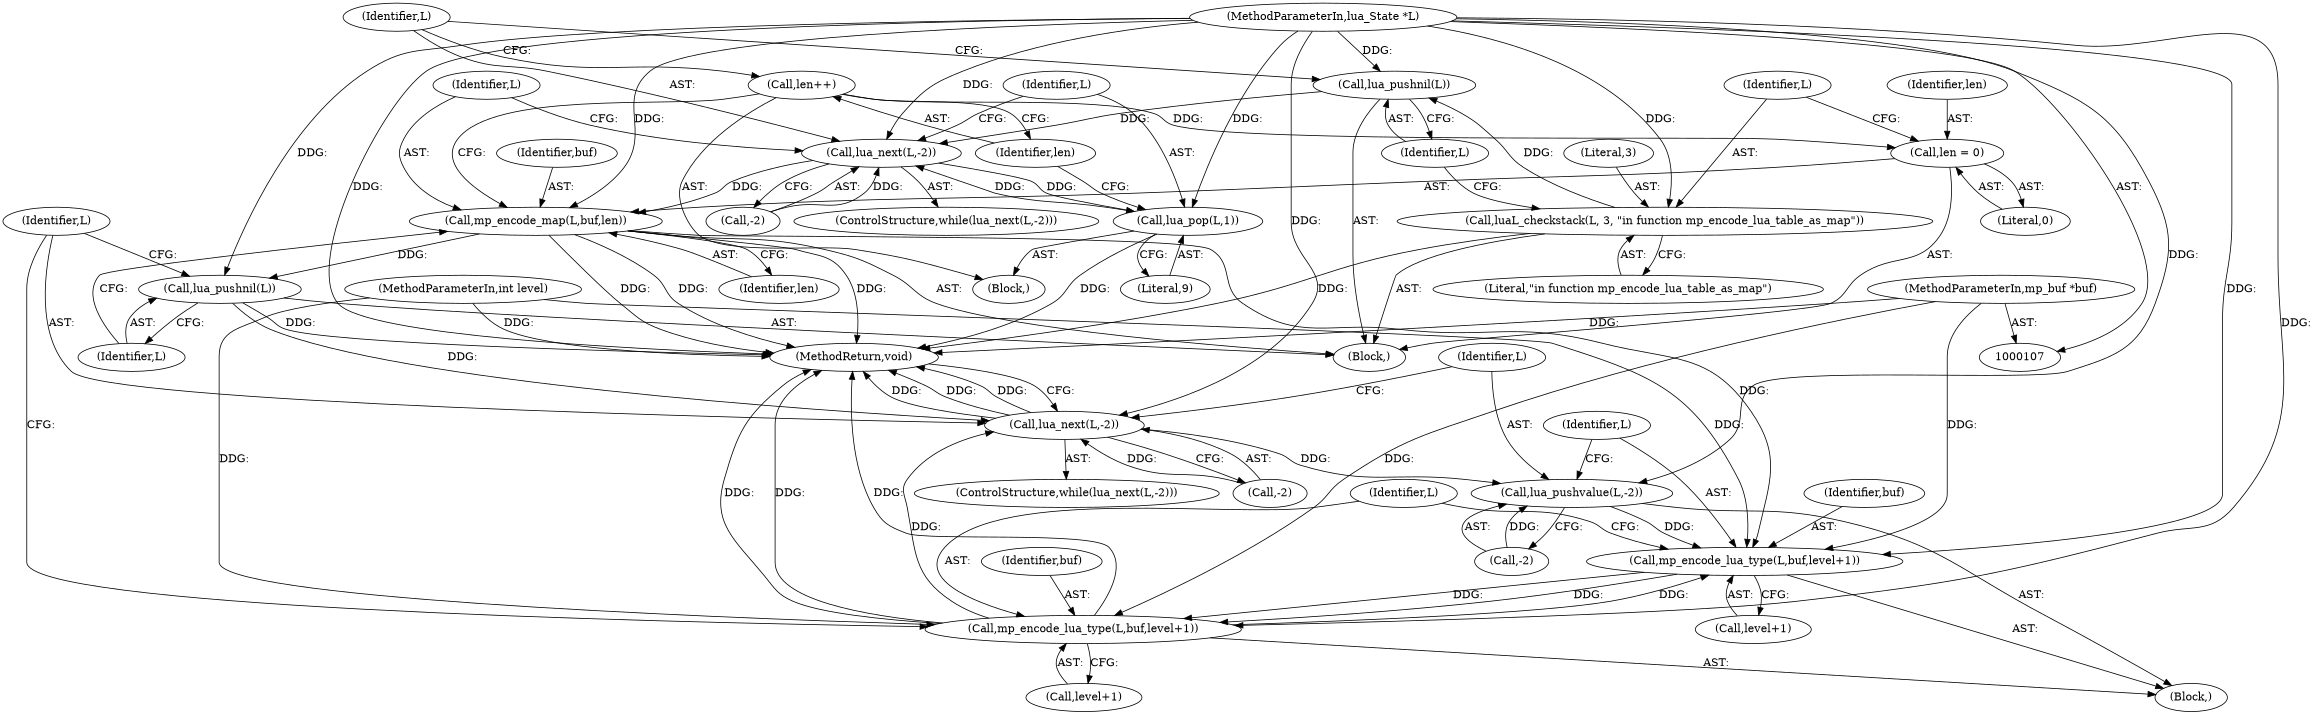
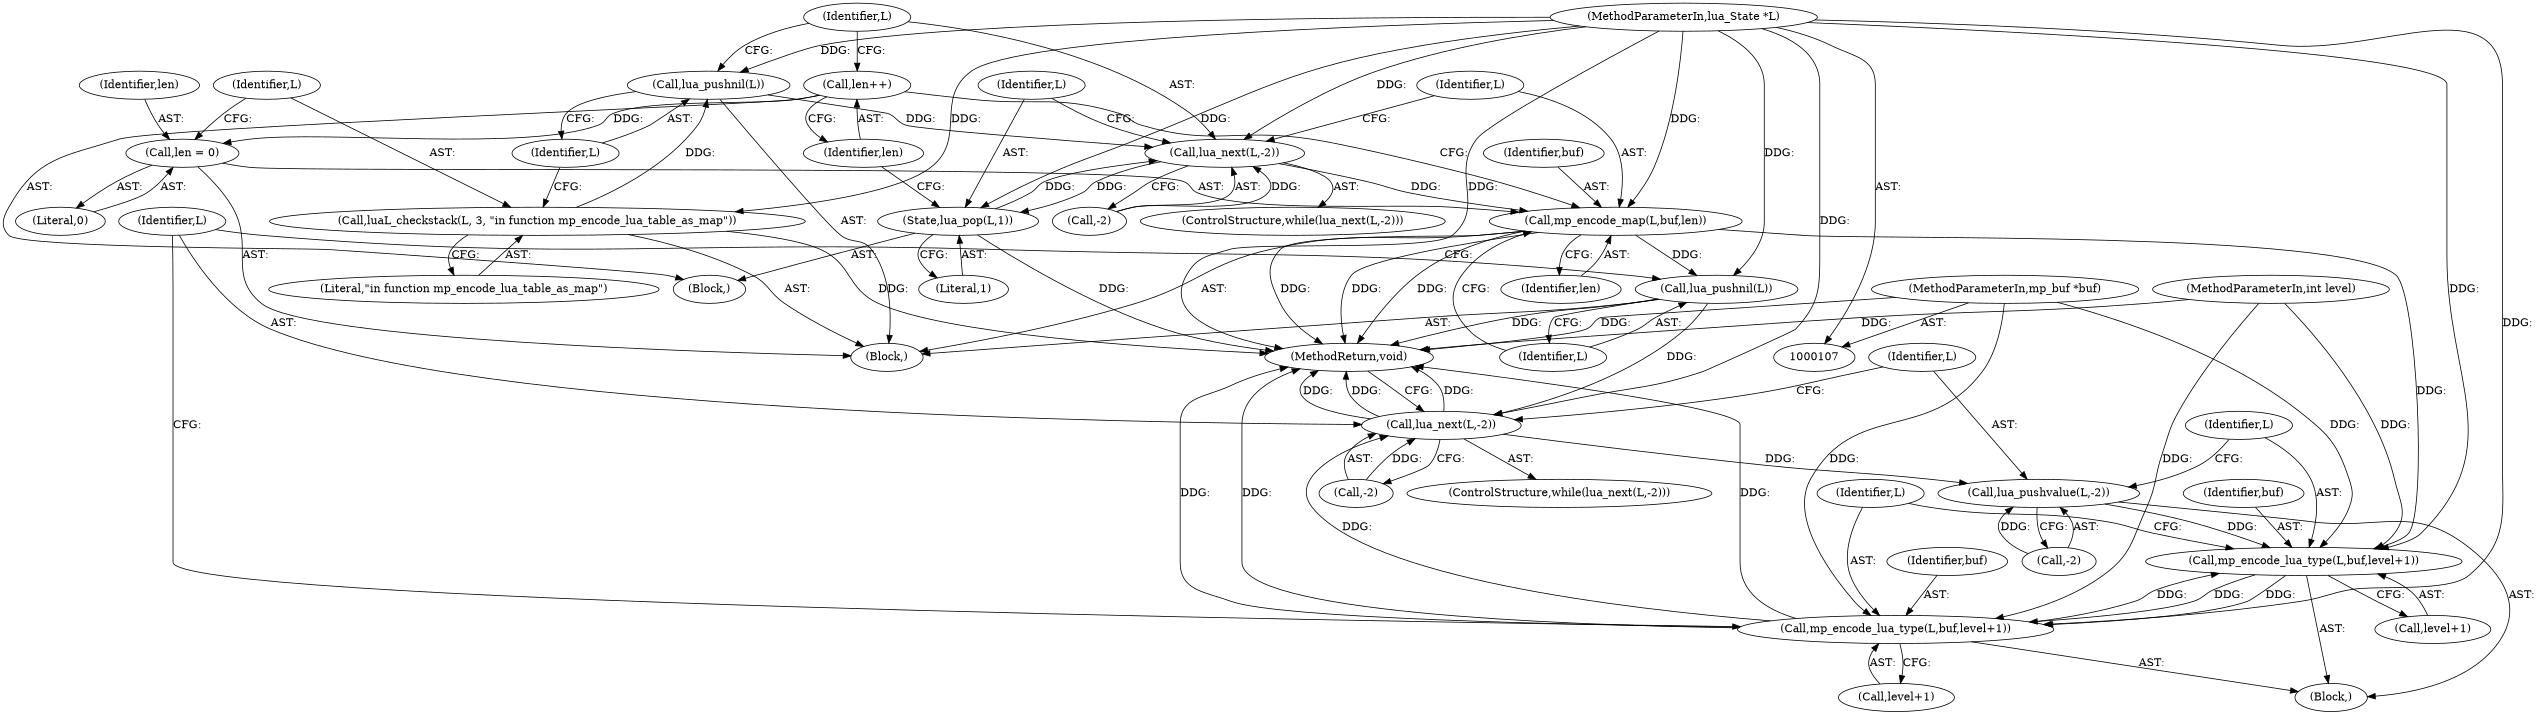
node "(Literal,3)": removed
edge "(MethodParameterIn,lua_State *L)" -> "(Call,lua_pushvalue(L,-2))": removed, label "DDG:"
node "(Call,lua_pop(L,1))": label "(Call,lua_pop(L,1))" -> "(State,lua_pop(L,1))"
node "(Literal,9)": label "(Literal,9)" -> "(Literal,1)"
